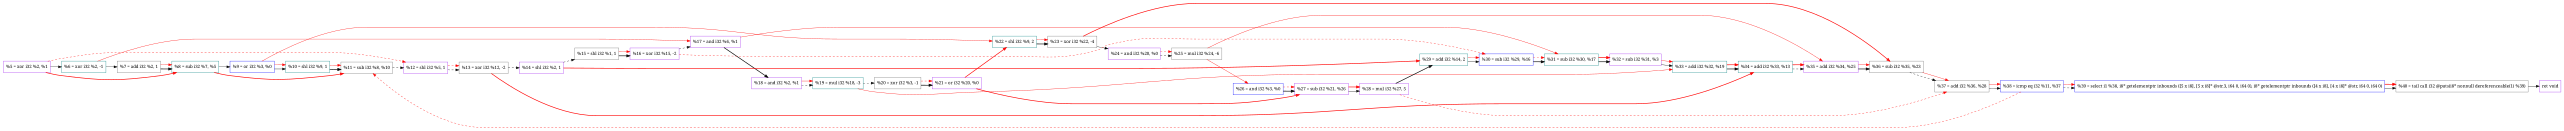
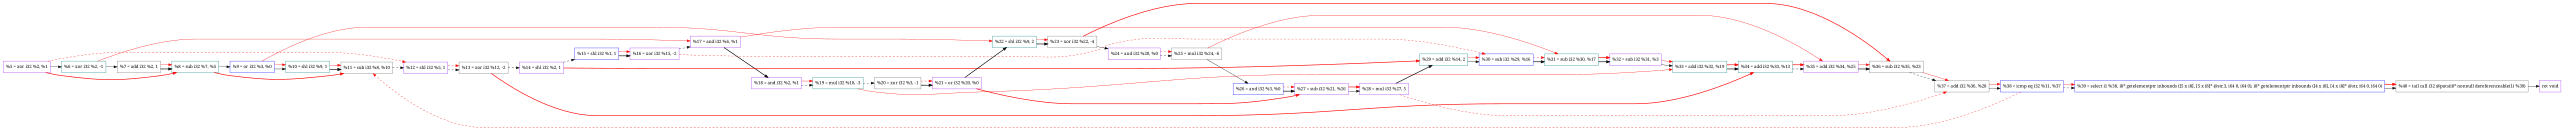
node "%15 = shl i32 %1, 1": color gray40 -> blue
edge "%21 = or i32 %20, %0" -> "%22 = shl i32 %9, 2": color red -> black
edge "%25 = mul i32 %24, -6" -> "%26 = and i32 %3, %0": color red -> black
